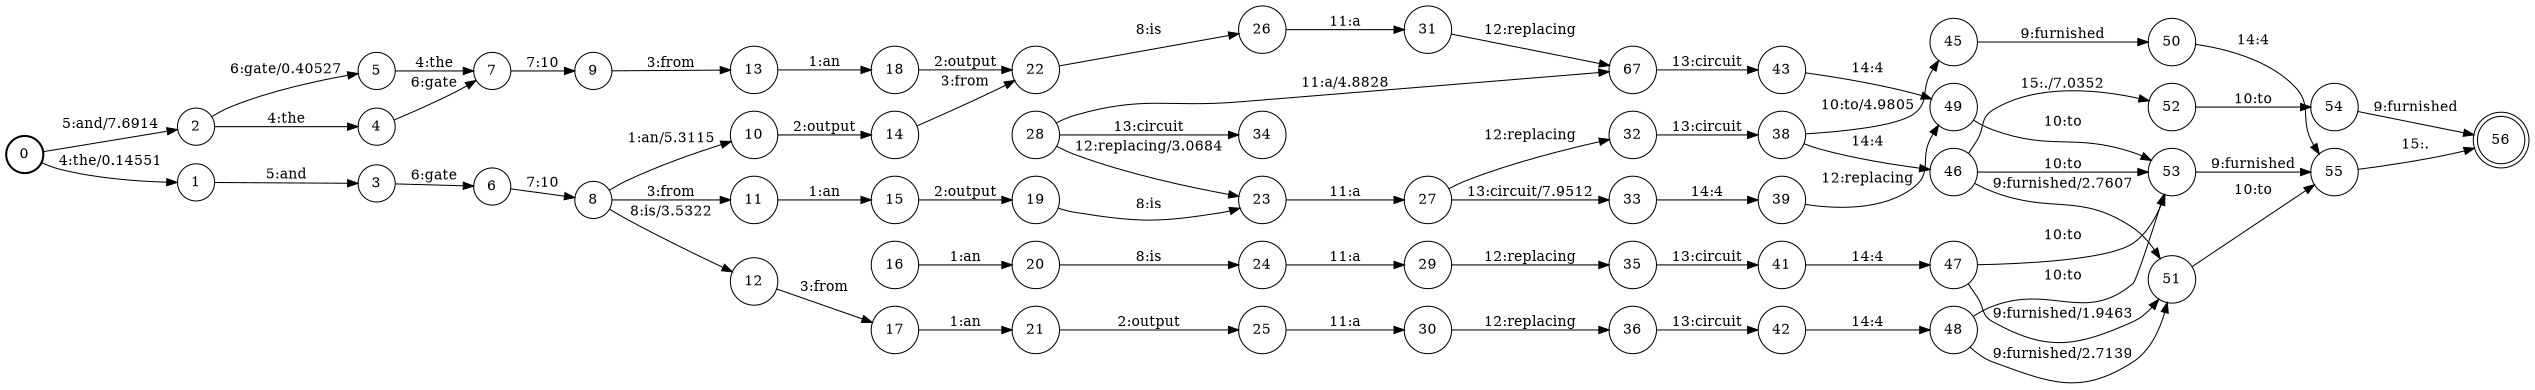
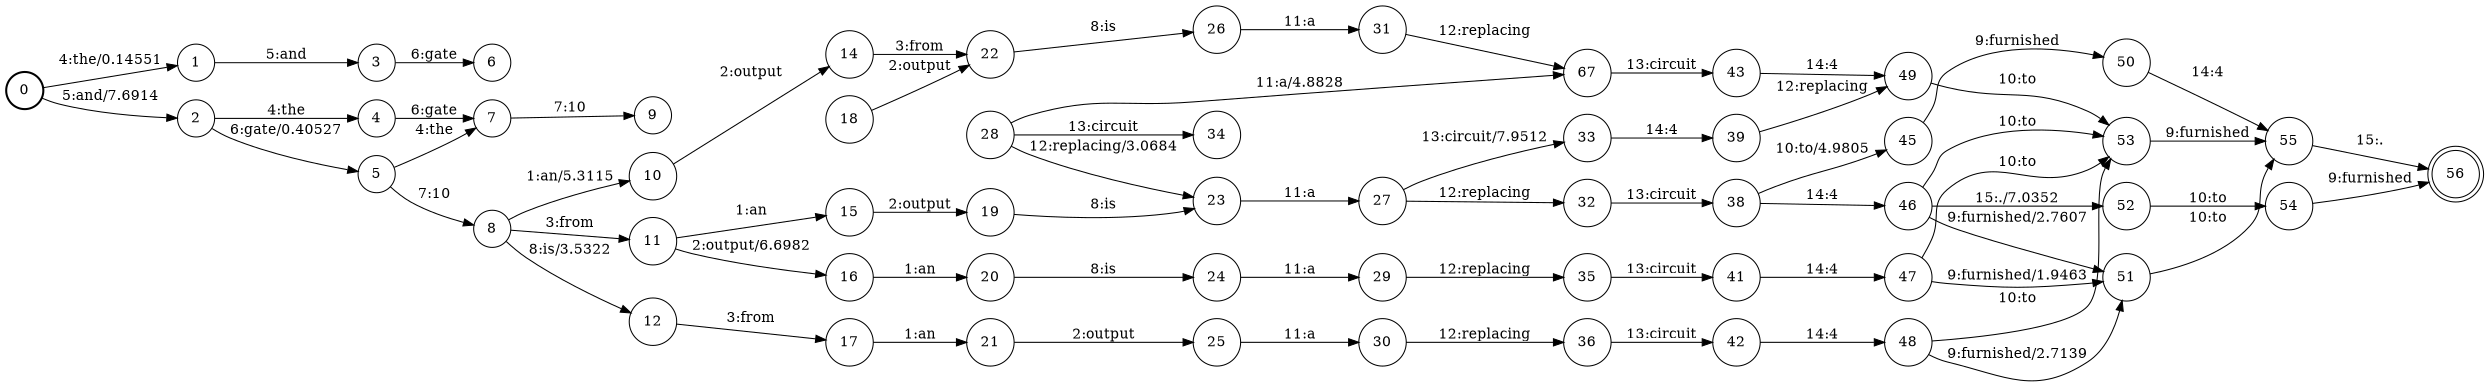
node "13": removed
edge "6" -> "8": now "5" -> "8"
edge "11" -> "16": added, label "2:output/6.6982"
